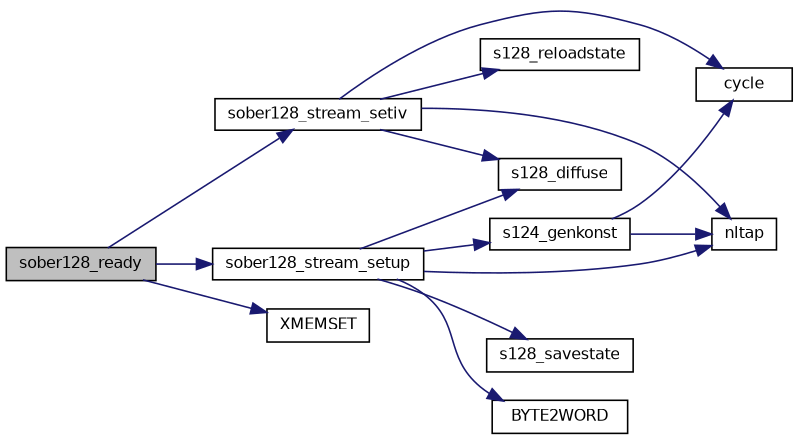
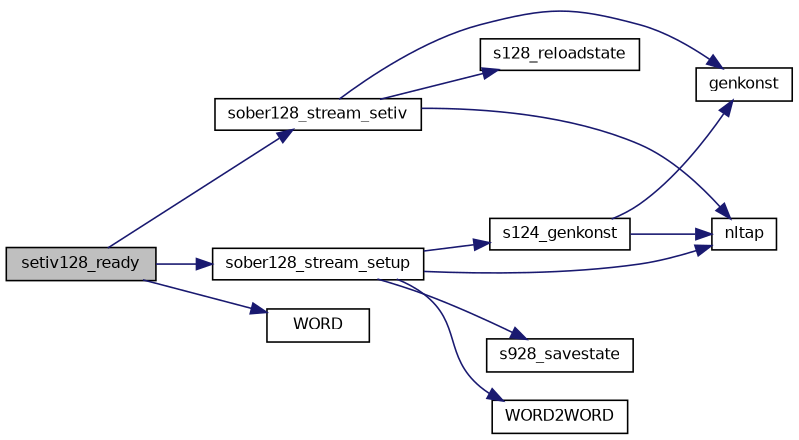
node "cycle": label "cycle" -> "genkonst"
node "s128_diffuse": removed
node "sober128_ready": label "sober128_ready" -> "setiv128_ready"
node "XMEMSET": label "XMEMSET" -> "WORD"
node "s128_savestate": label "s128_savestate" -> "s928_savestate"
node "BYTE2WORD": label "BYTE2WORD" -> "WORD2WORD"
